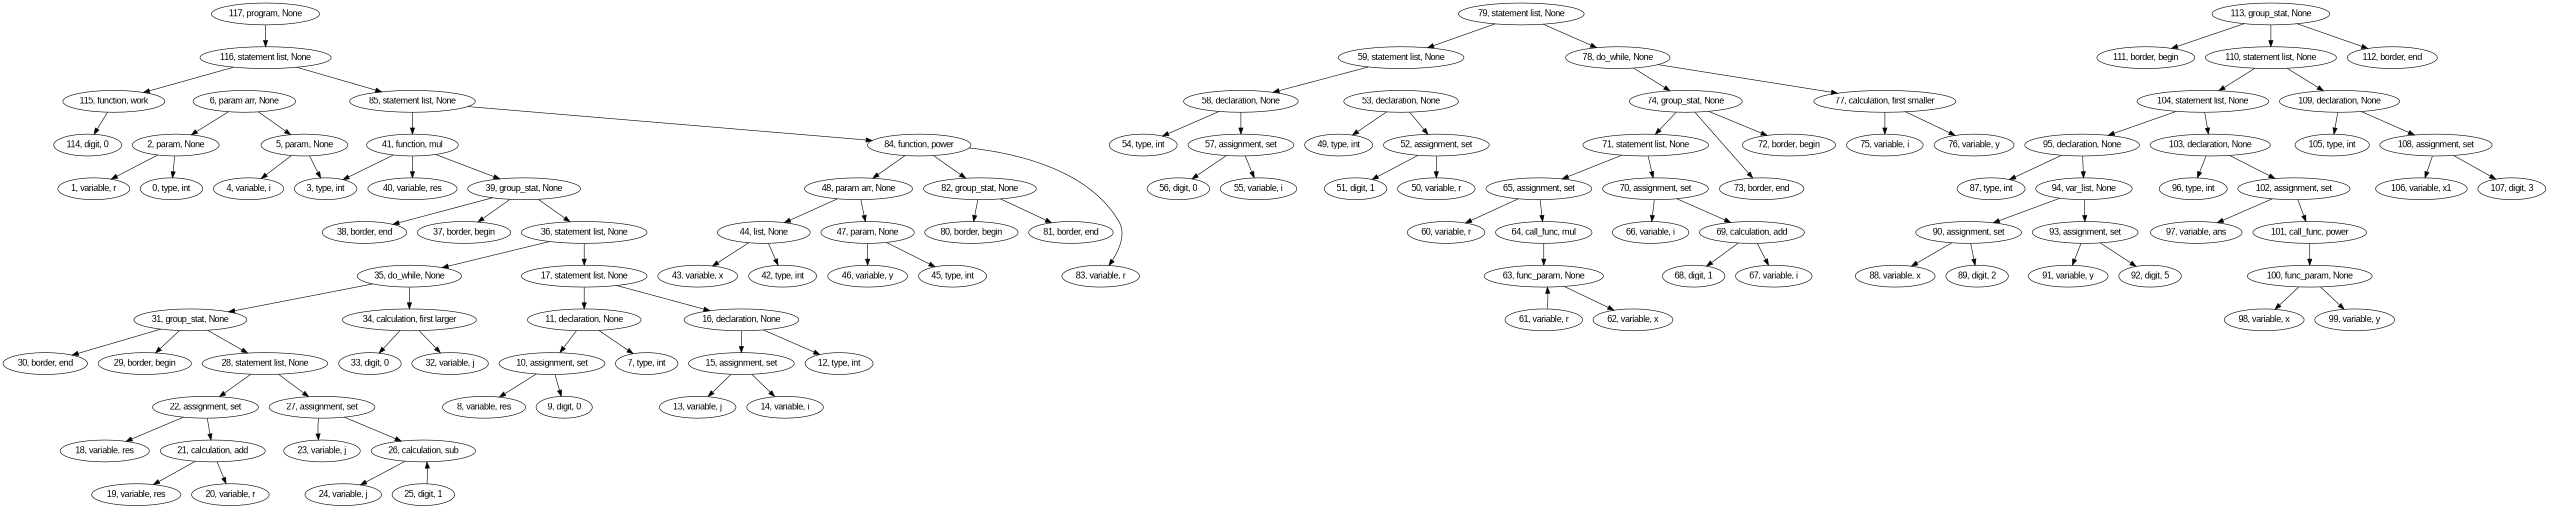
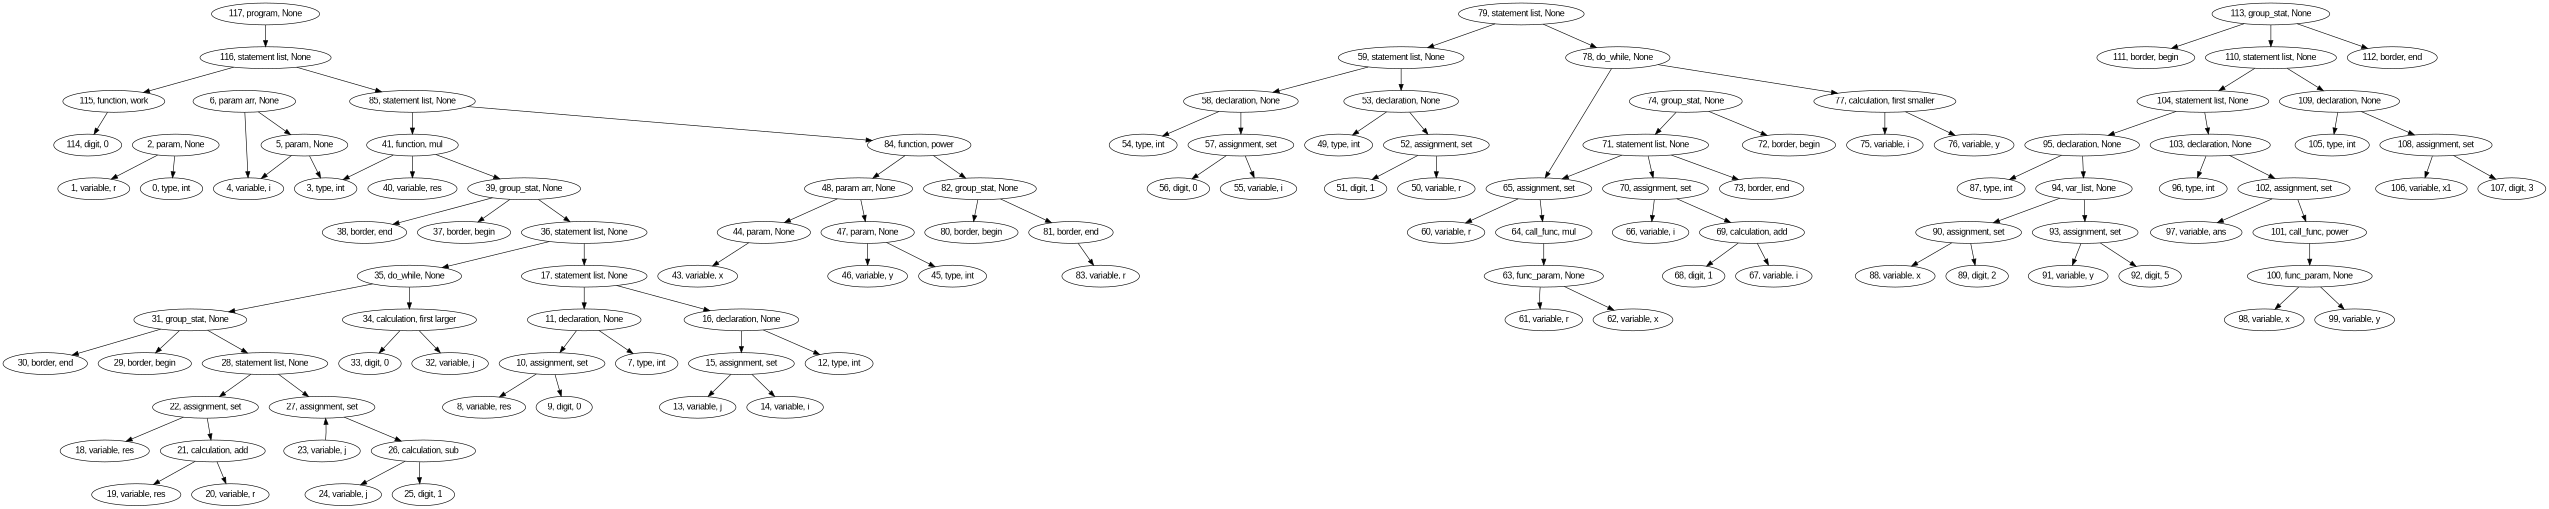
edge "59, statement list, None" -> "53, declaration, None": added
edge "78, do_while, None" -> "74, group_stat, None": now "78, do_while, None" -> "65, assignment, set"
edge "6, param arr, None" -> "2, param, None": now "6, param arr, None" -> "4, variable, i"
edge "74, group_stat, None" -> "73, border, end": now "71, statement list, None" -> "73, border, end"
edge "84, function, power" -> "83, variable, r": now "81, border, end" -> "83, variable, r"
node "44, list, None": label "44, list, None" -> "44, param, None"
node "42, type, int": removed
edge "61, variable, r" -> "63, func_param, None": reversed
edge "27, assignment, set" -> "23, variable, j": reversed
edge "25, digit, 1" -> "26, calculation, sub": reversed
